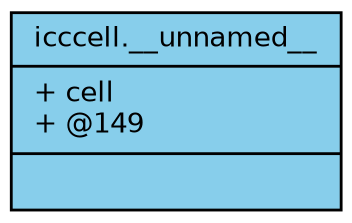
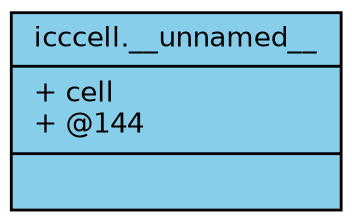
node "icccell.__unnamed__": text "+ @149" -> "+ @144"
